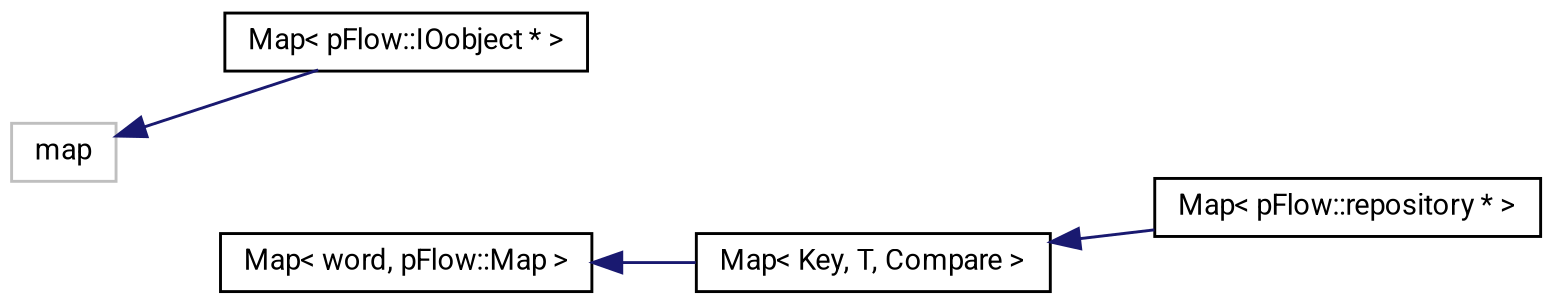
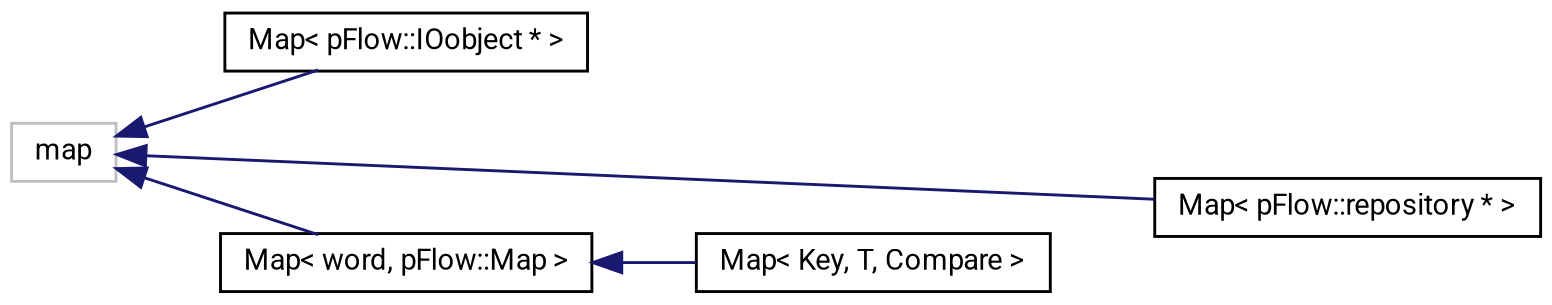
edge "Map< word, pFlow::Map >" -> "map": added
edge "Map< pFlow::repository * >" -> "Map< Key, T, Compare >": now "Map< pFlow::repository * >" -> "map"
